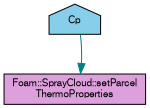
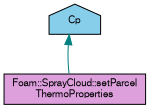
edge "Cp" -> "Foam::SprayCloud::setParcel ThermoProperties": reversed
